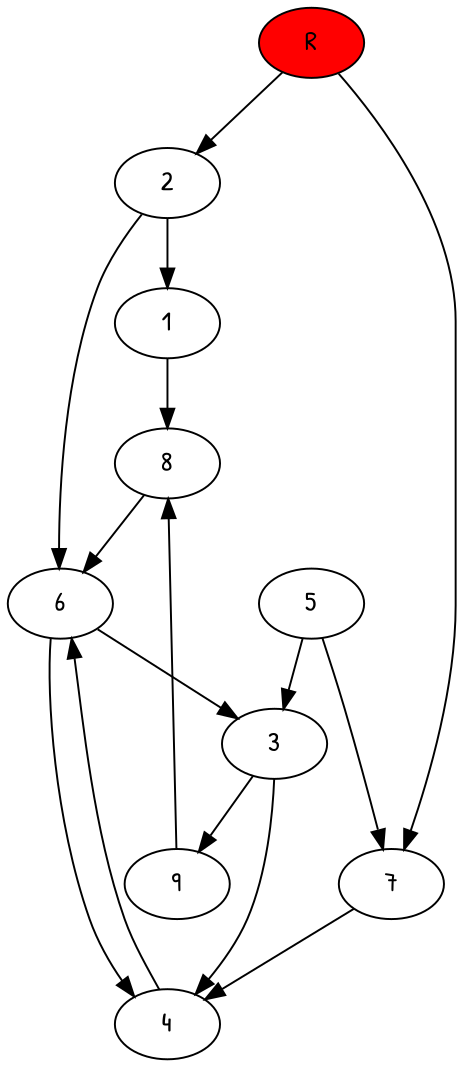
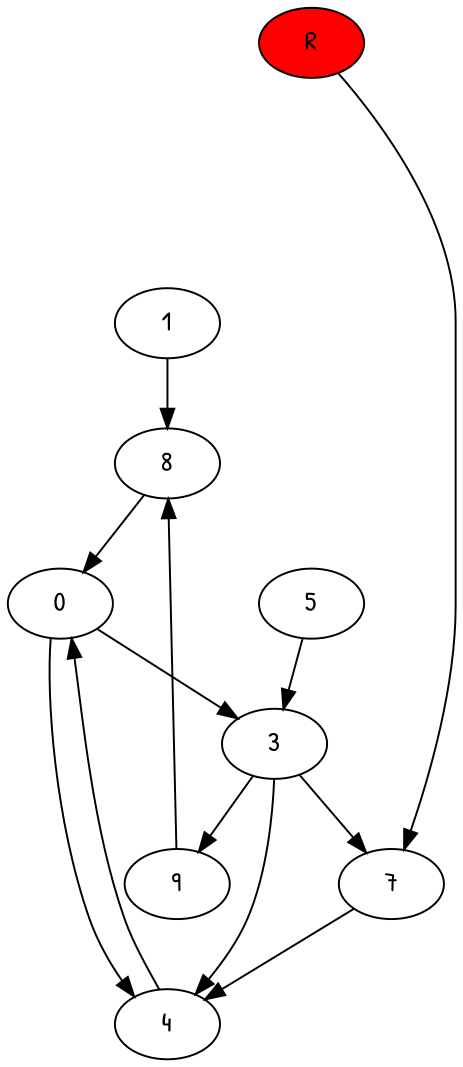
node "2": removed
node "6": label "6" -> "0"
edge "5" -> "7": now "3" -> "7"
